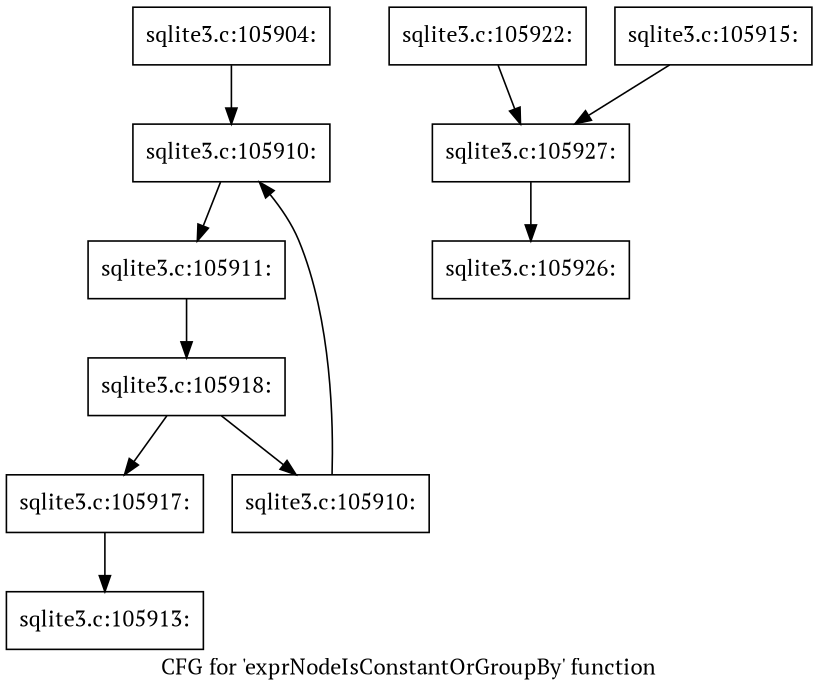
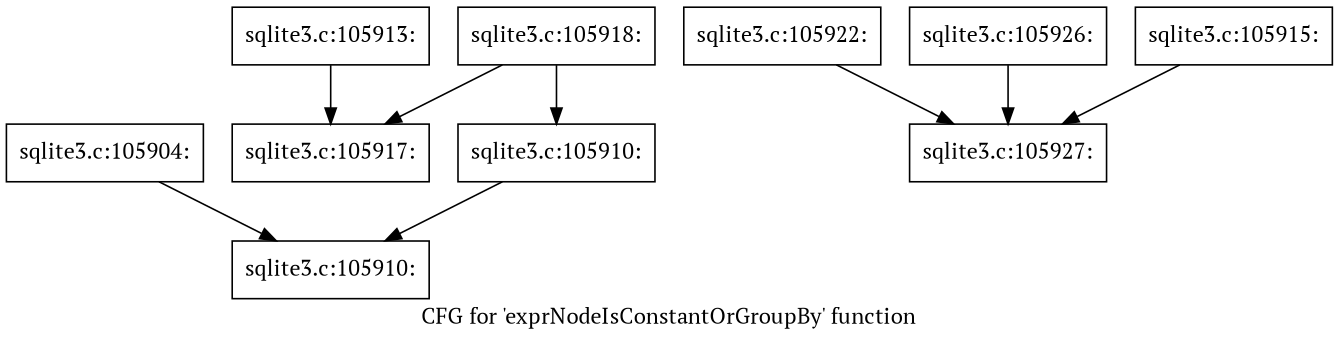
edge "sqlite3.c:105927:" -> "sqlite3.c:105926:": reversed
node "sqlite3.c:105911:": removed
edge "sqlite3.c:105917:" -> "sqlite3.c:105913:": reversed
